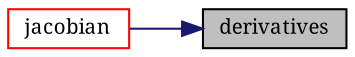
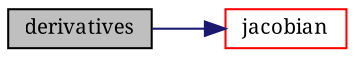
edge "jacobian" -> "derivatives": reversed
